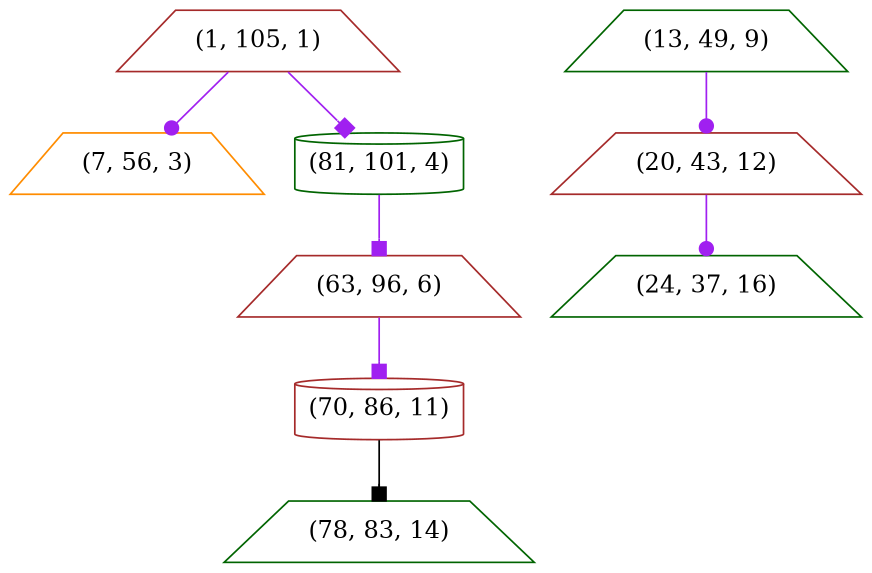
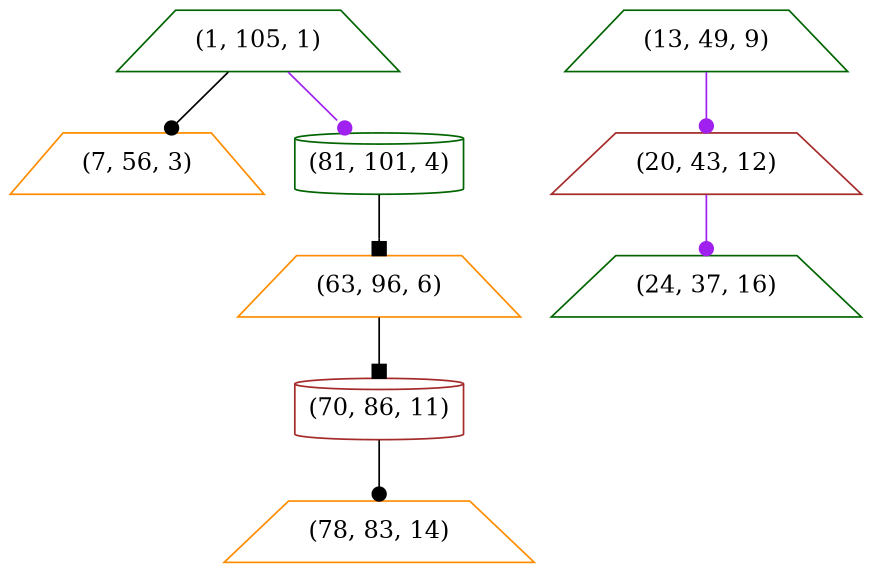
node "(1, 105, 1)": color brown -> darkgreen
edge "(1, 105, 1)" -> "(81, 101, 4)": arrowhead box -> dot
edge "(1, 105, 1)" -> "(7, 56, 3)": color purple -> black
edge "(81, 101, 4)" -> "(63, 96, 6)": color purple -> black
node "(63, 96, 6)": color brown -> darkorange
edge "(63, 96, 6)" -> "(70, 86, 11)": color purple -> black
edge "(70, 86, 11)" -> "(78, 83, 14)": arrowhead box -> dot
node "(78, 83, 14)": color darkgreen -> darkorange
